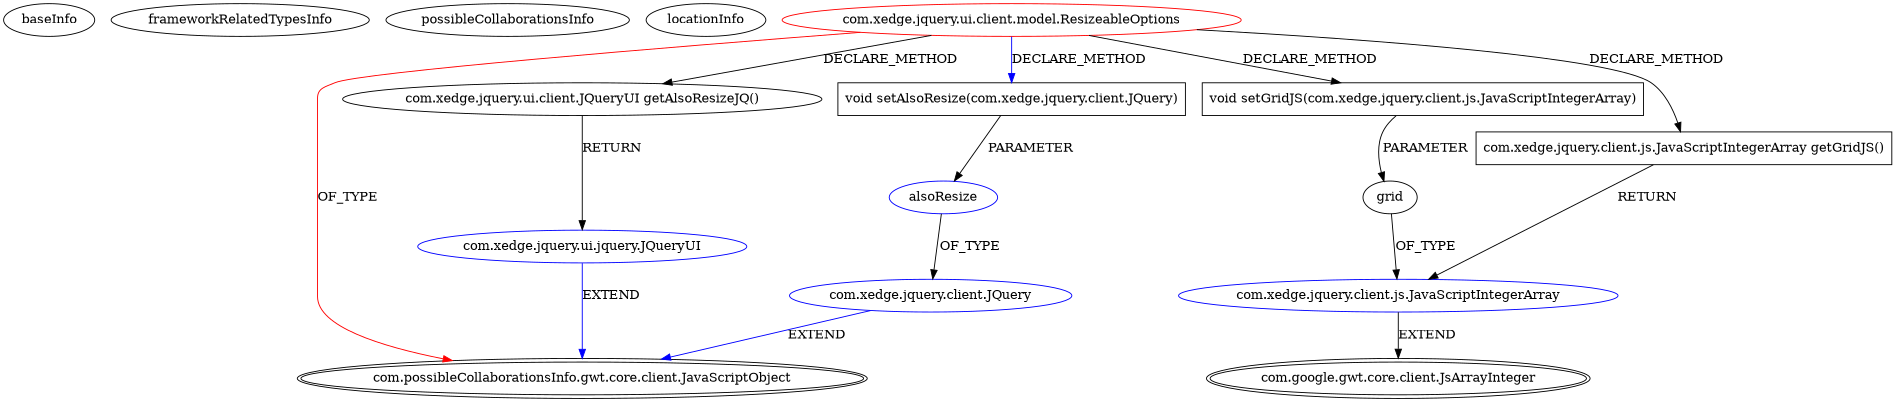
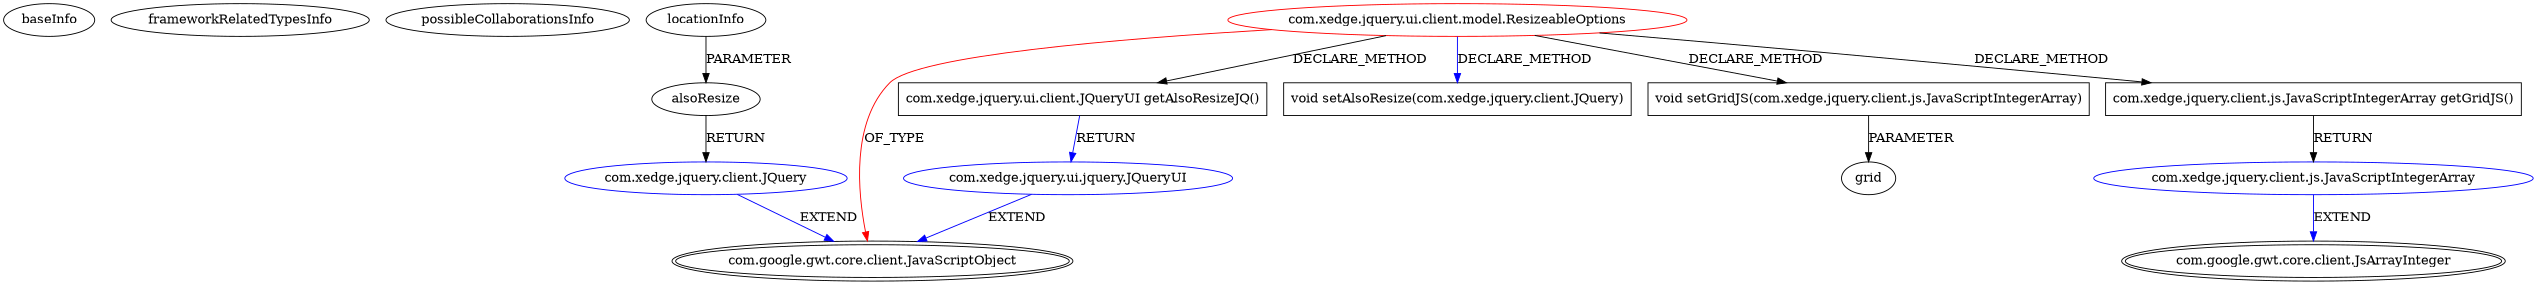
node "com.xedge.jquery.ui.client.JQueryUI getAlsoResizeJQ()": shape ellipse -> box
edge "void setAlsoResize(com.xedge.jquery.client.JQuery)" -> "alsoResize": now "locationInfo" -> "alsoResize"
edge "com.xedge.jquery.ui.client.JQueryUI getAlsoResizeJQ()" -> "com.xedge.jquery.ui.jquery.JQueryUI": color black -> blue
node "alsoResize": color blue -> black
edge "grid" -> "com.xedge.jquery.client.js.JavaScriptIntegerArray": removed, label "OF_TYPE"
edge "alsoResize" -> "com.xedge.jquery.client.JQuery": label "OF_TYPE" -> "RETURN"
edge "com.xedge.jquery.client.js.JavaScriptIntegerArray" -> "com.google.gwt.core.client.JsArrayInteger": color black -> blue
node "com.possibleCollaborationsInfo.gwt.core.client.JavaScriptObject": label "com.possibleCollaborationsInfo.gwt.core.client.JavaScriptObject" -> "com.google.gwt.core.client.JavaScriptObject"
